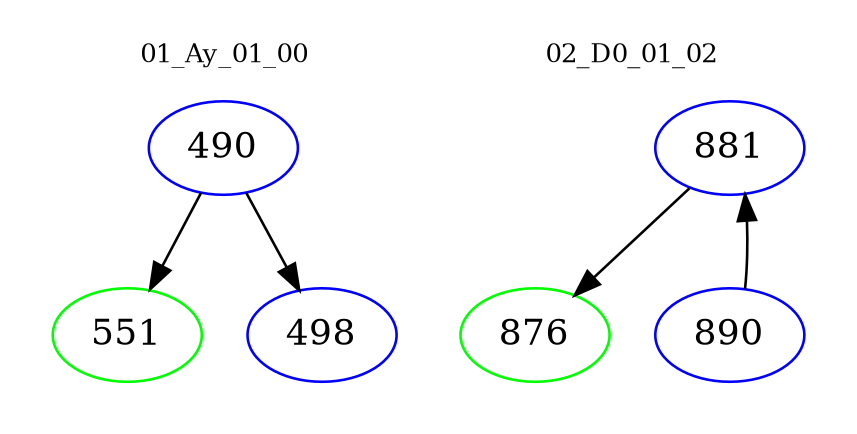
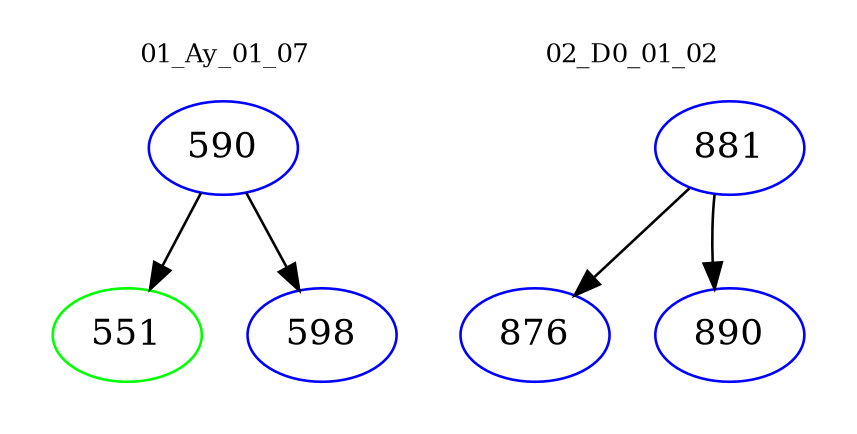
cluster "01_Ay_01_00": label "01_Ay_01_00" -> "01_Ay_01_07"
node "490": label "490" -> "590"
edge "890" -> "881": reversed
node "498": label "498" -> "598"
node "876": color green -> blue
